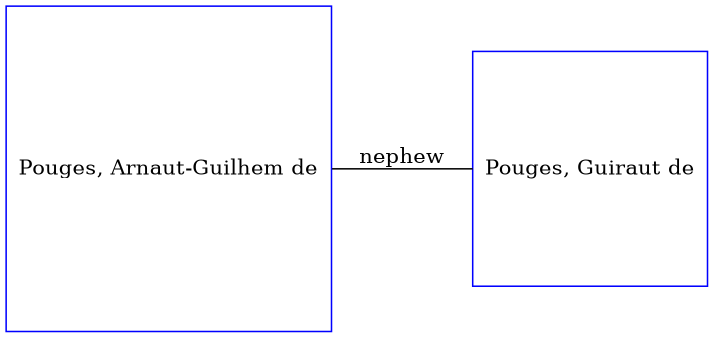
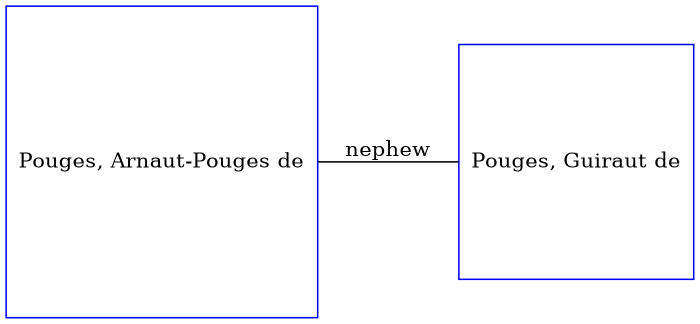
node "Pouges, Arnaut-Guilhem de": label "Pouges, Arnaut-Guilhem de" -> "Pouges, Arnaut-Pouges de"
